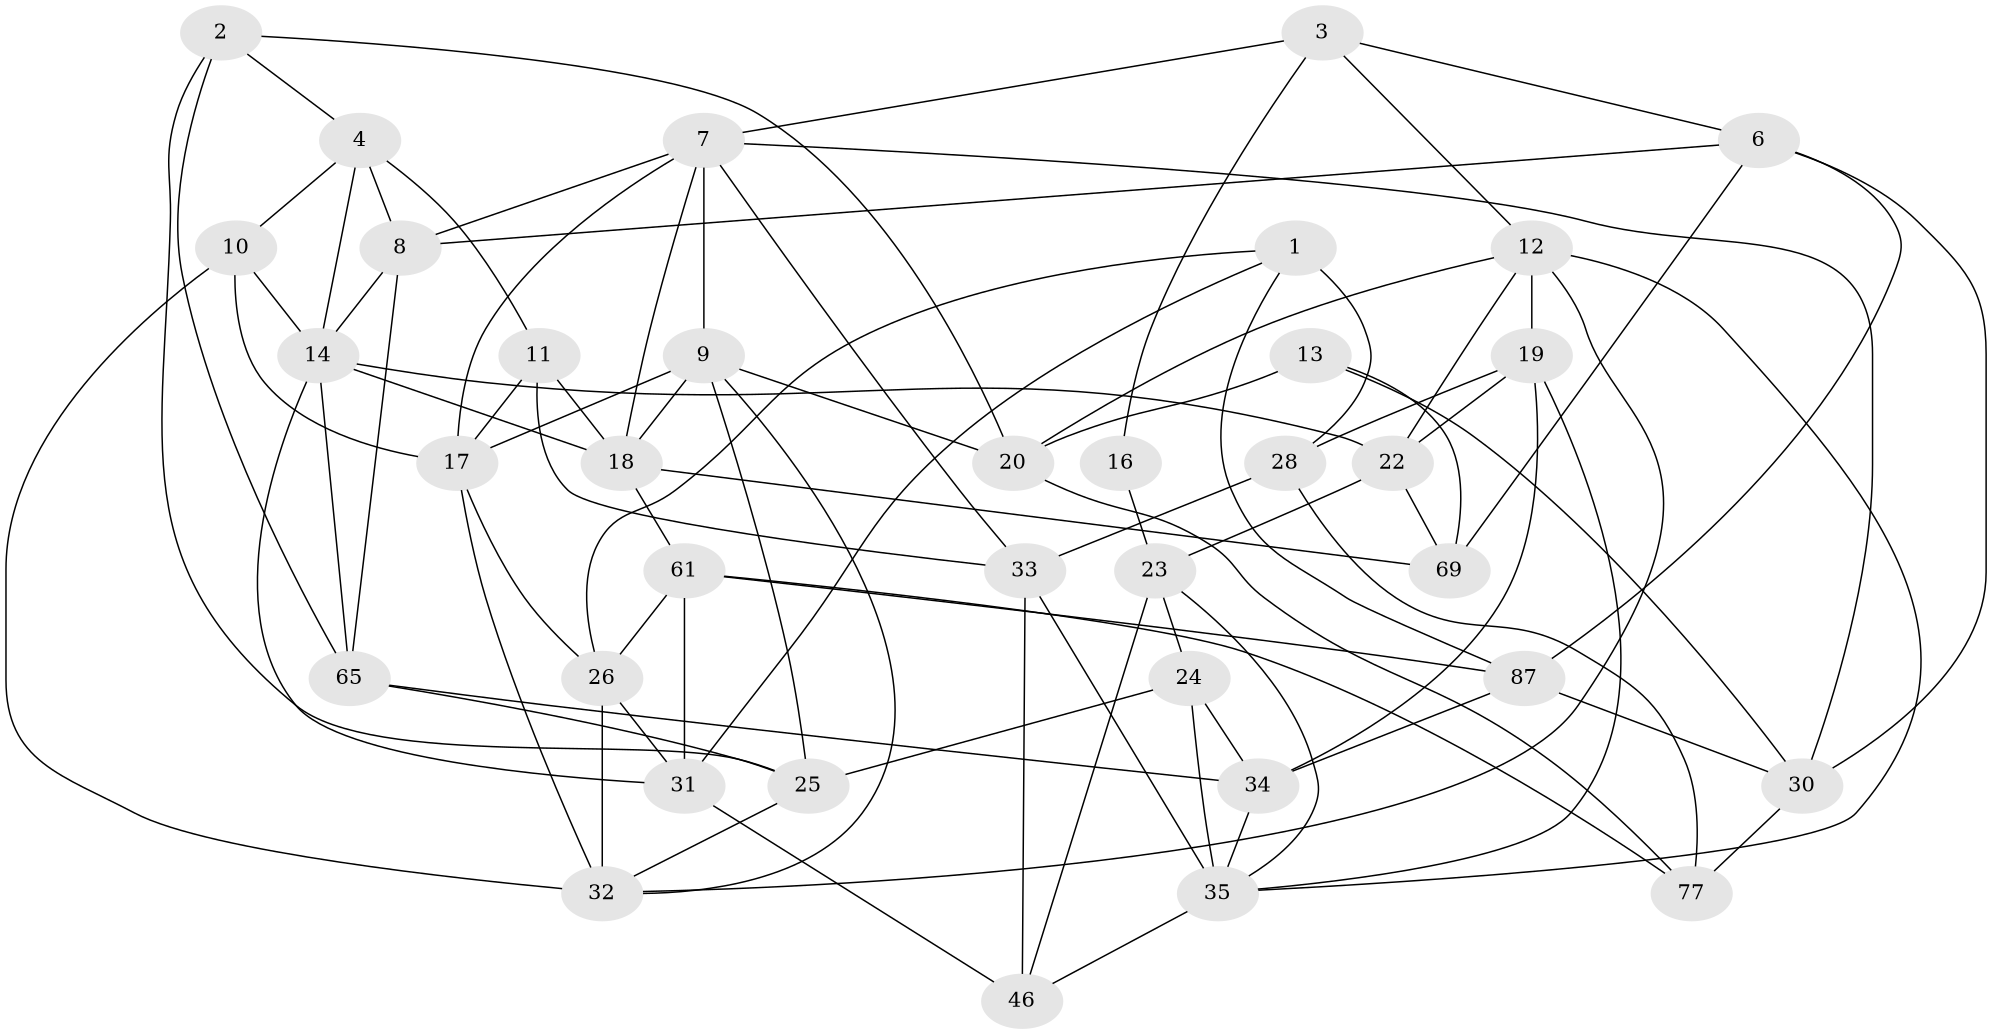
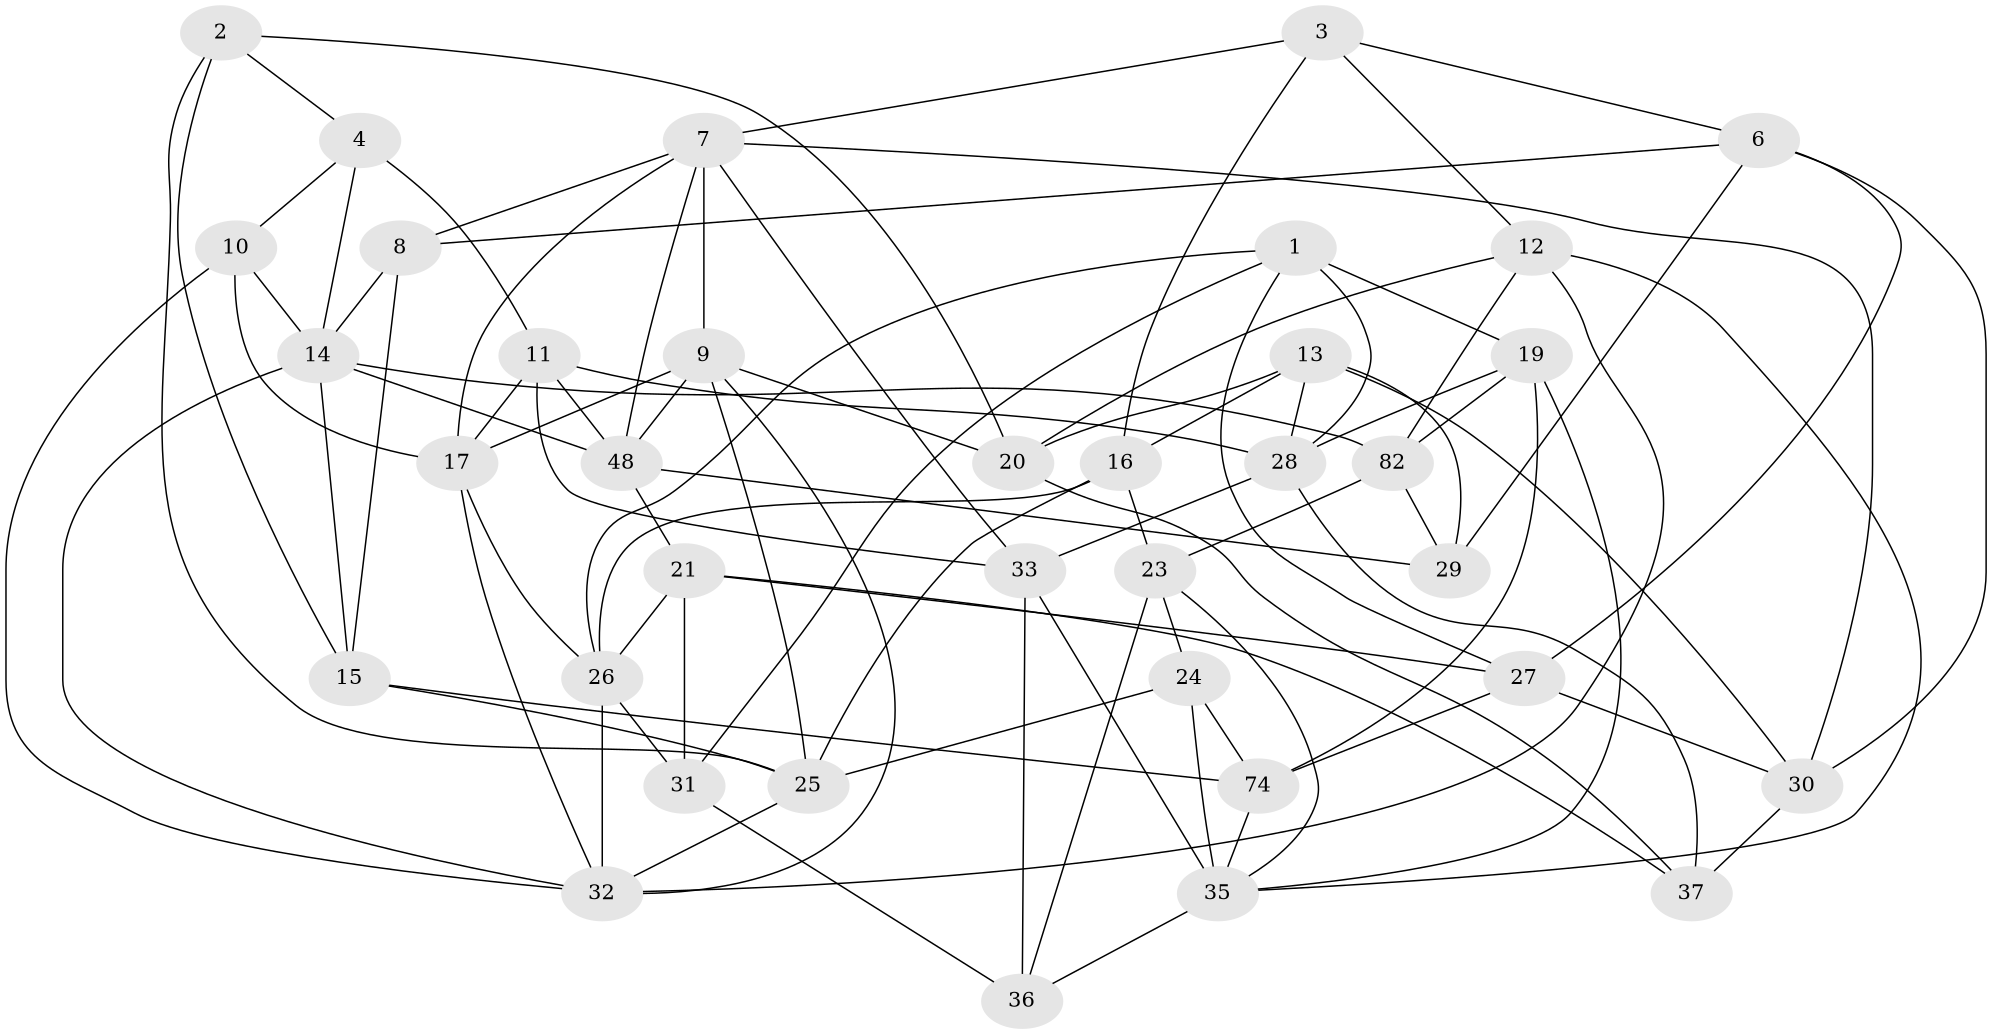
edge "4" -- "8": removed
edge "12" -- "19": now "1" -- "19"
edge "11" -- "28": added
edge "13" -- "28": added
edge "13" -- "16": added
node "18": label "18" -> "48"
node "22": label "22" -> "82"
edge "16" -- "26": added
node "61": label "61" -> "21"
node "69": label "69" -> "29"
edge "16" -- "25": added
edge "14" -- "31": now "14" -- "32"
node "65": label "65" -> "15"
node "87": label "87" -> "27"
node "34": label "34" -> "74"
node "77": label "77" -> "37"
node "46": label "46" -> "36"
